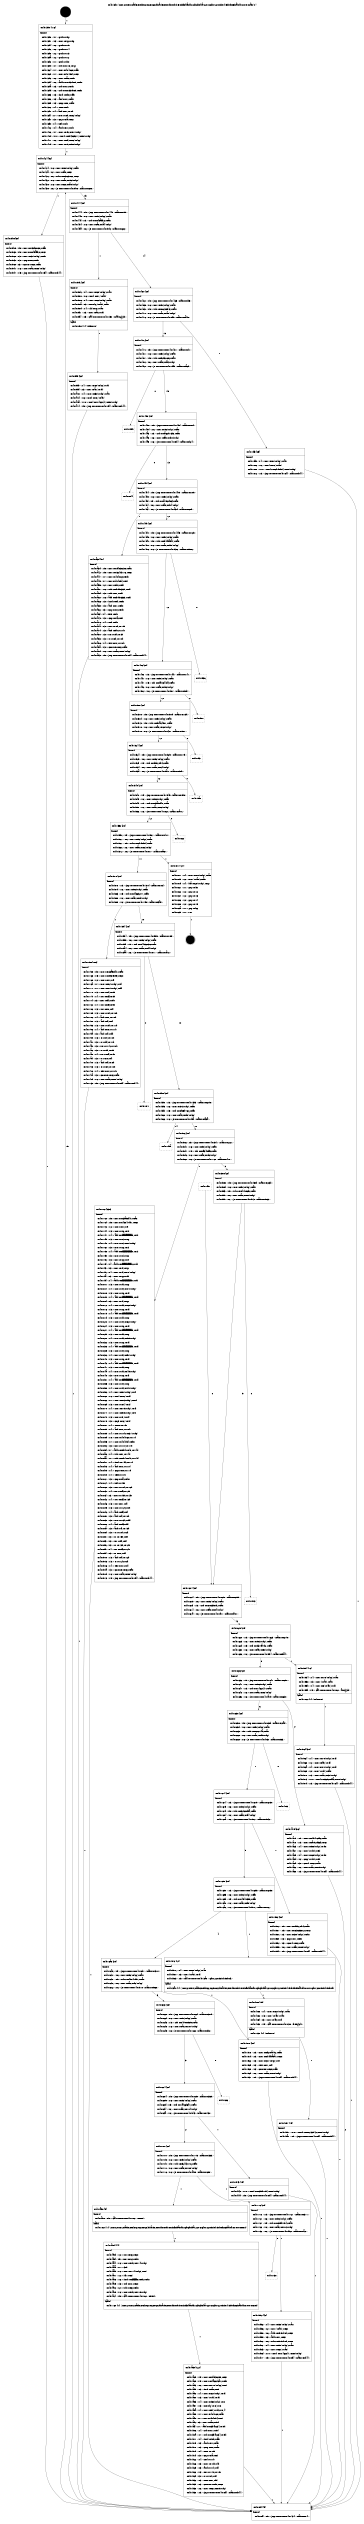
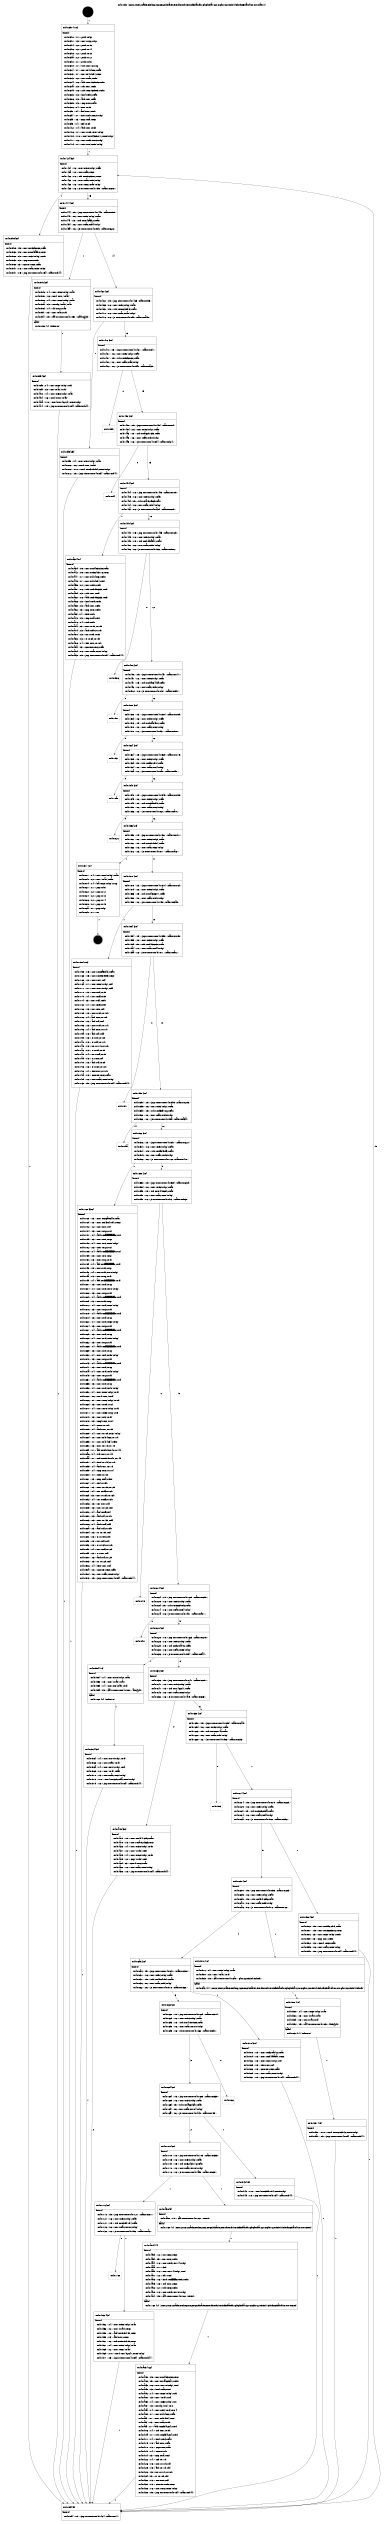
edge "0x401db1" -> "0x401604 [28]": reversed
